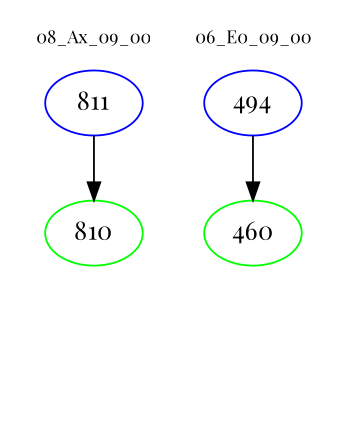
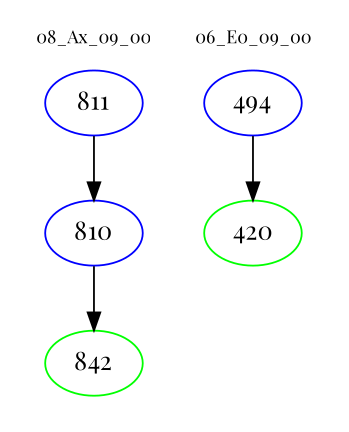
node "810": color green -> blue
node "460": label "460" -> "420"
node "842": added
